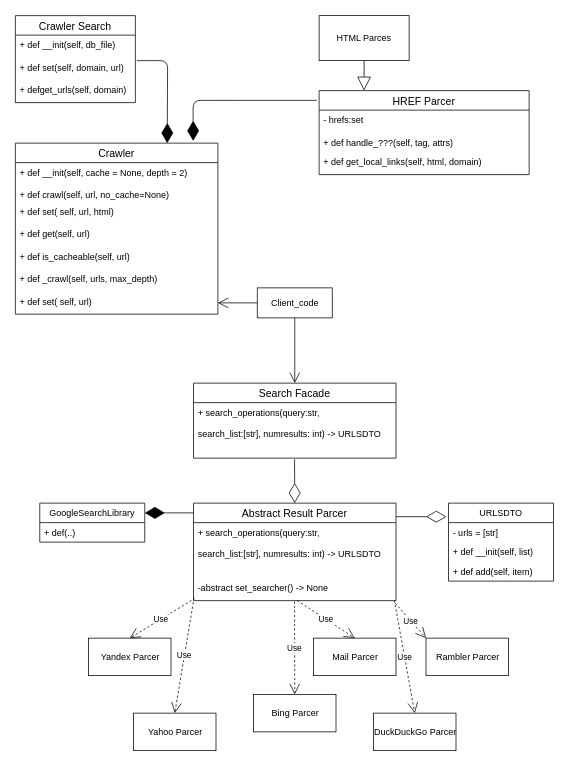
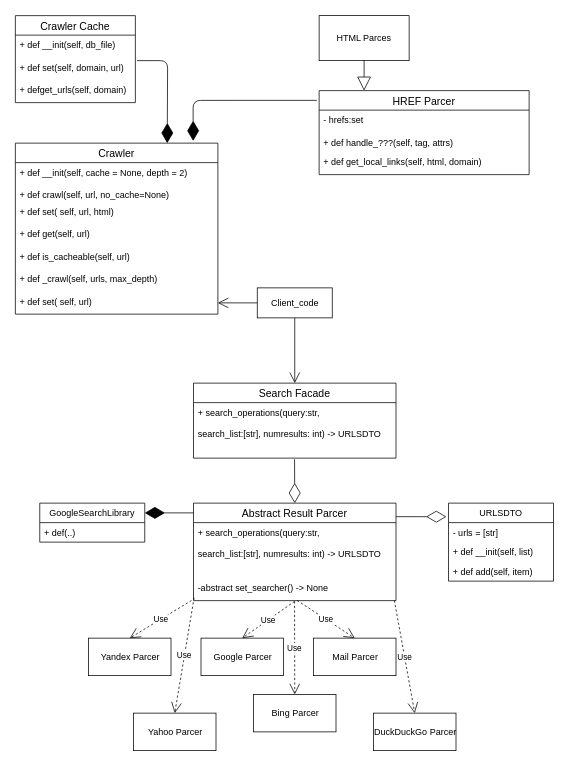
node "Crawler Search": label "Crawler Search" -> "Crawler Cache"
edge "-abstract set_searcher() -> None" -> "Google Parcer": added, label "Use"
edge "-abstract set_searcher() -> None" -> "Rambler Parcer": removed, label "Use"
node "Google Parcer": added
node "Rambler Parcer": removed
